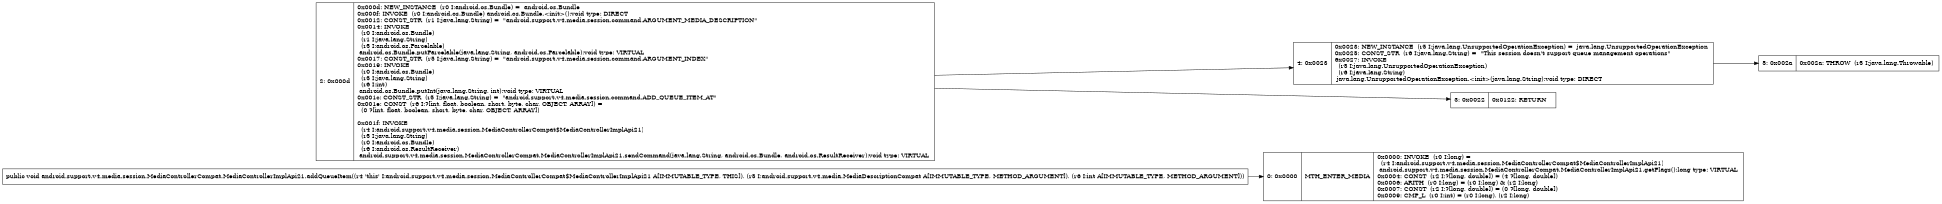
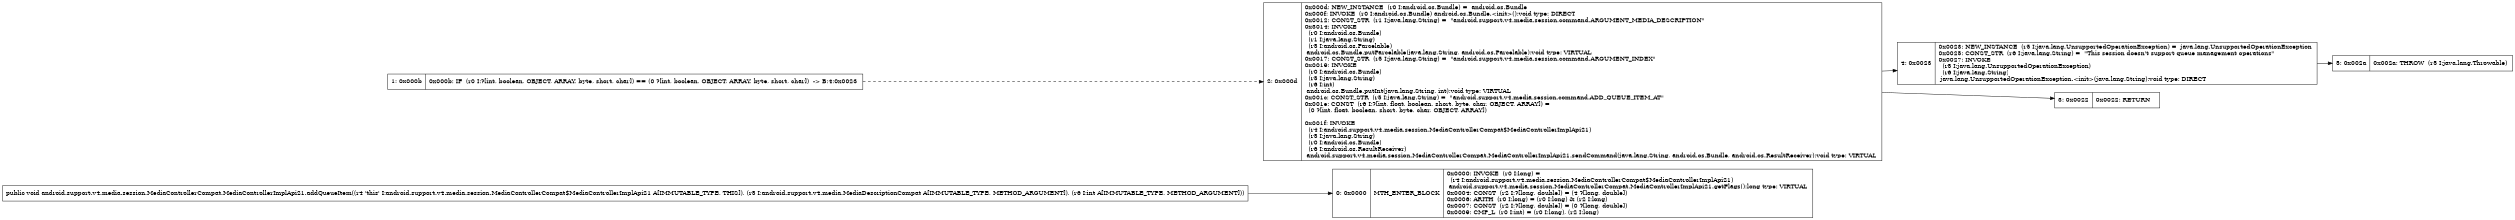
node "2: 0x000d": text "0x0014: INVOKE" -> "0x3014: INVOKE"
node "4: 0x0023": text "6x0027: INVOKE" -> "0x0027: INVOKE"
node "1: 0x000b": added
node "3: 0x0022": text "0x0122: RETURN" -> "0x0022: RETURN"
node "0: 0x0000": text "MTH_ENTER_MEDIA" -> "MTH_ENTER_BLOCK"
